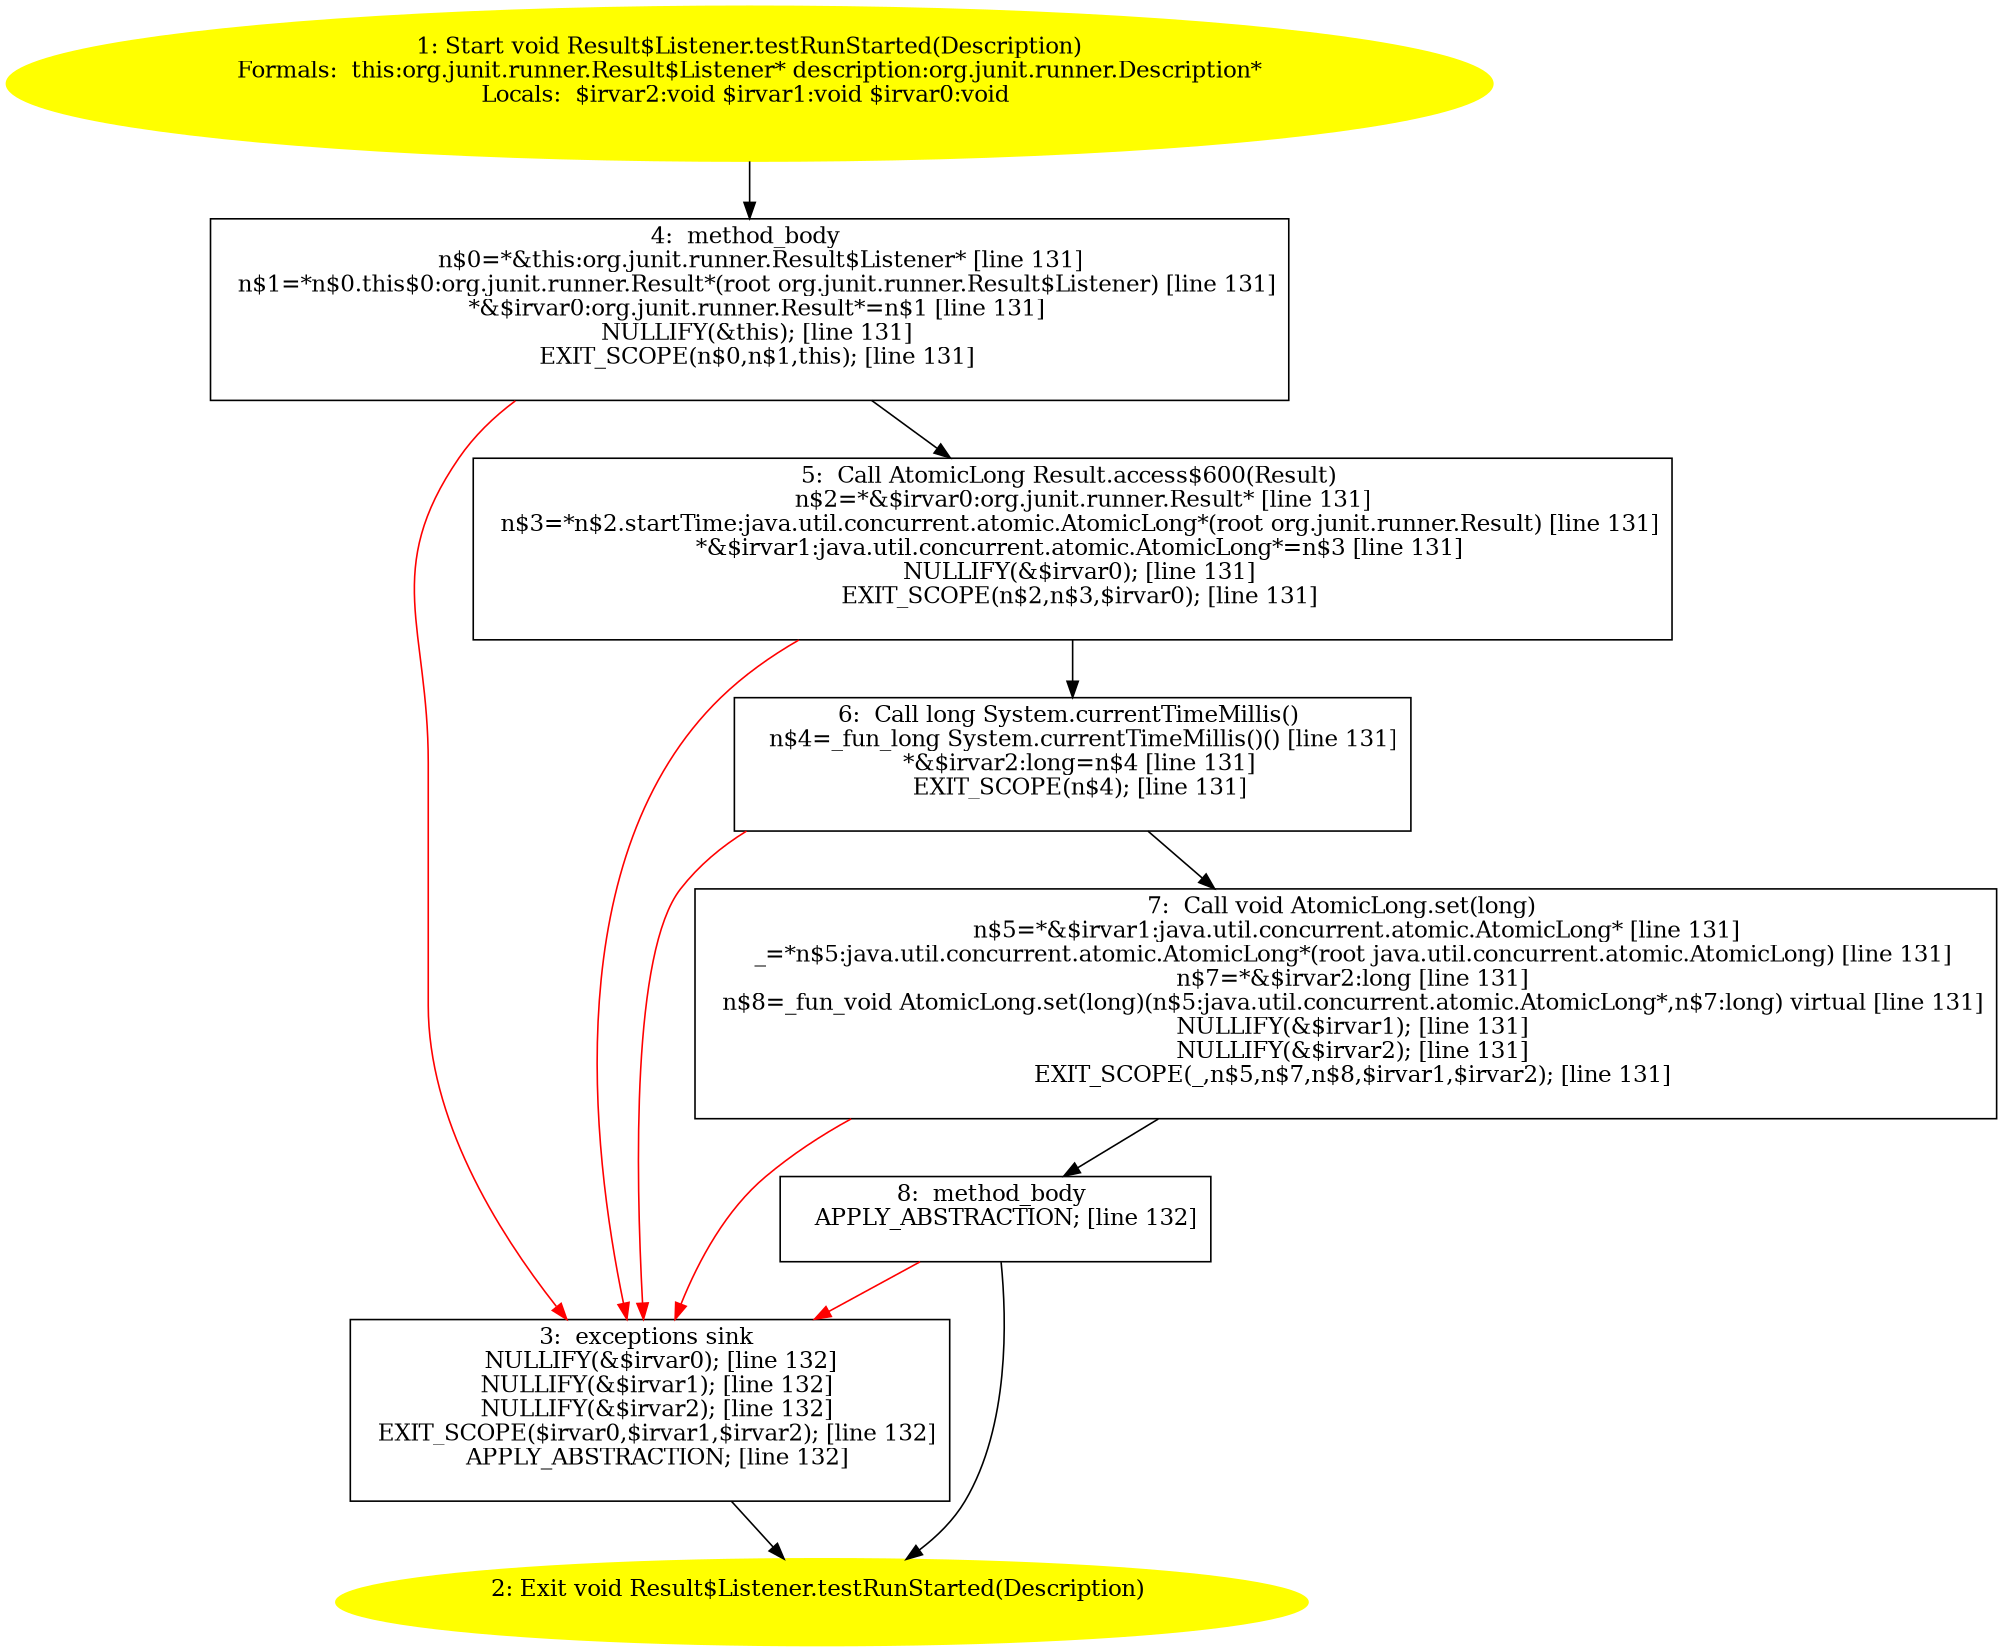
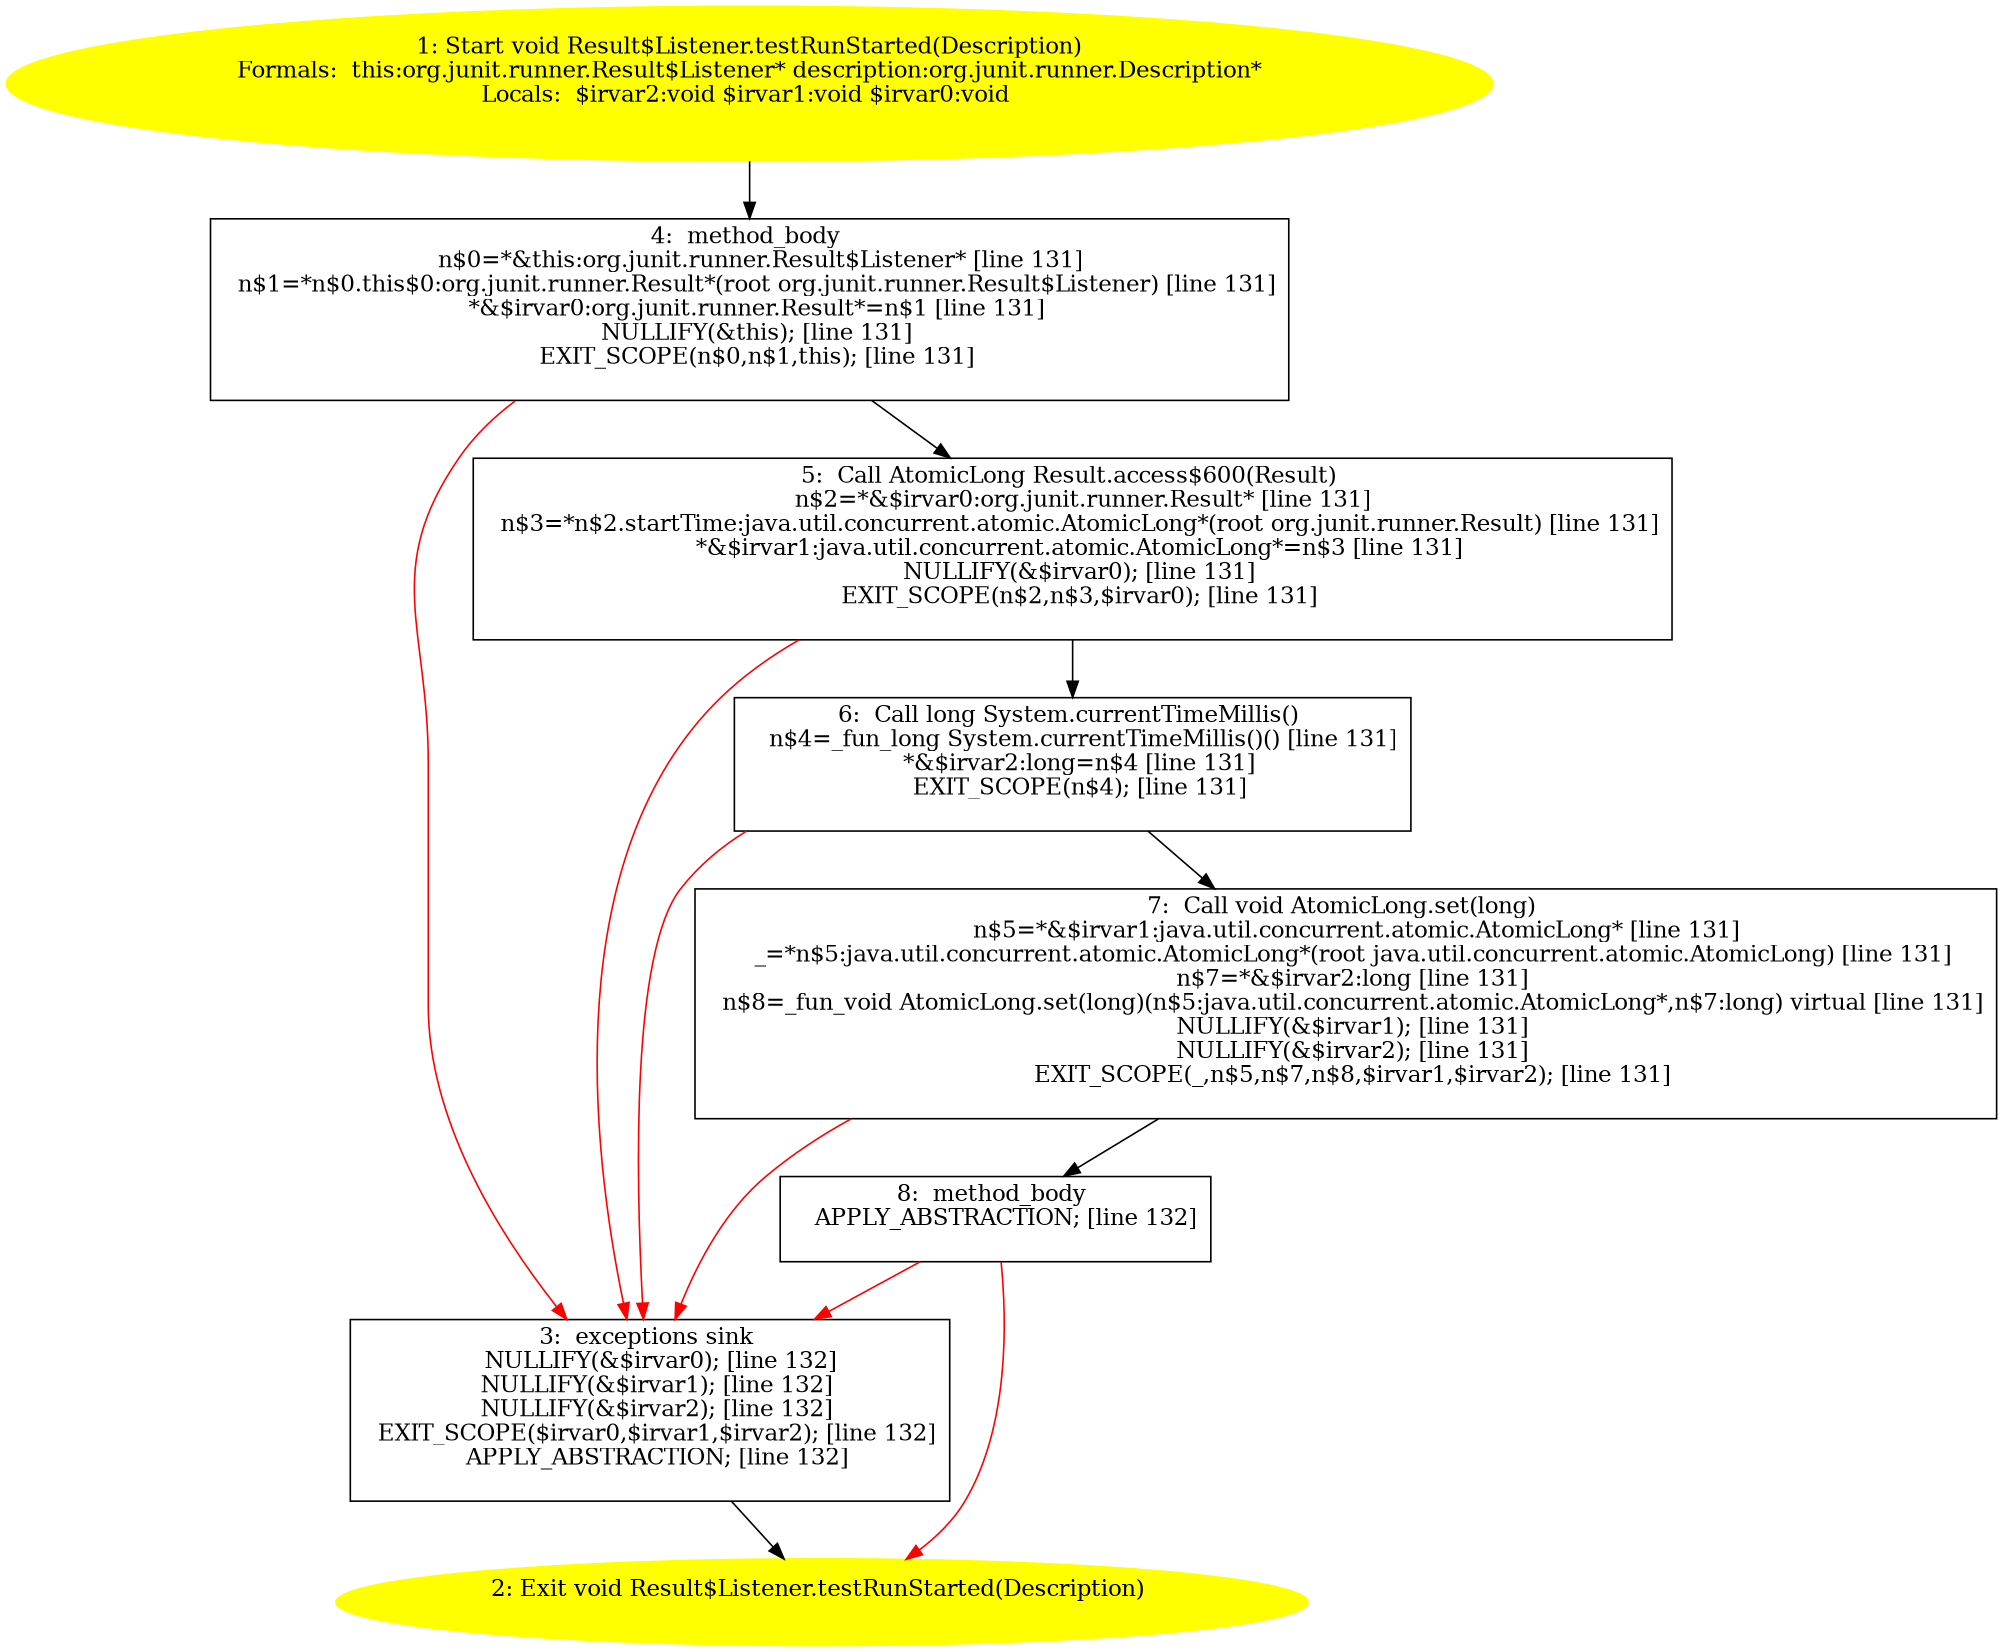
edge "8:  method_body APPLY_ABSTRACTION; [line 132]" -> "2: Exit void Result$Listener.testRunStarted(Description)": color black -> red
